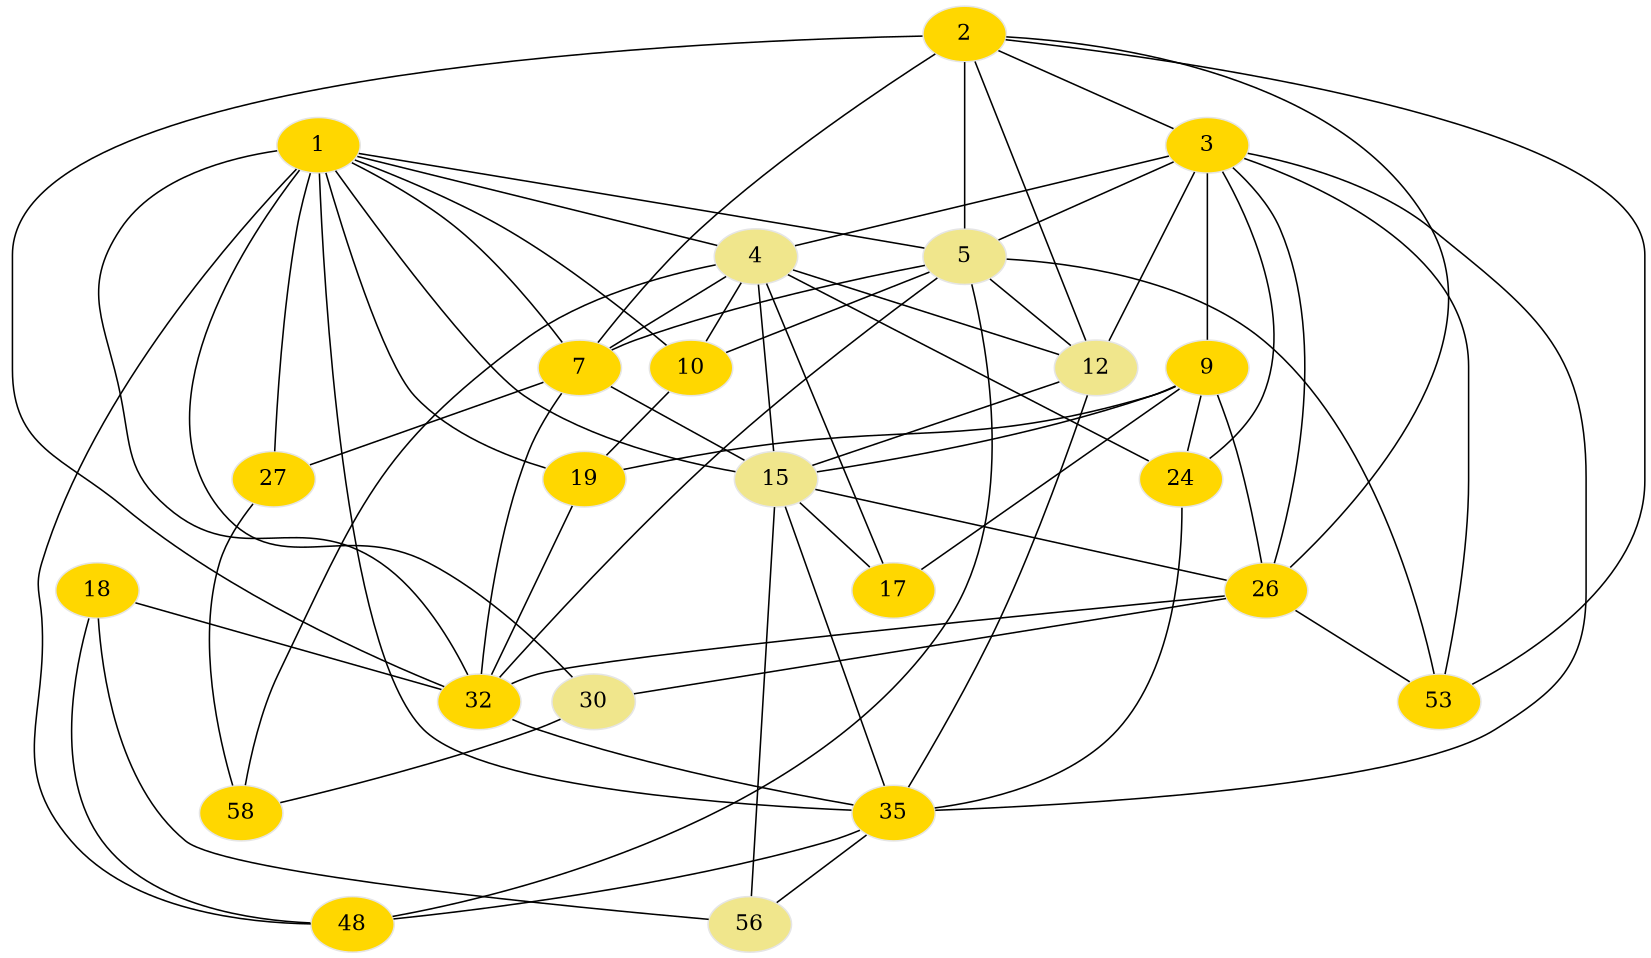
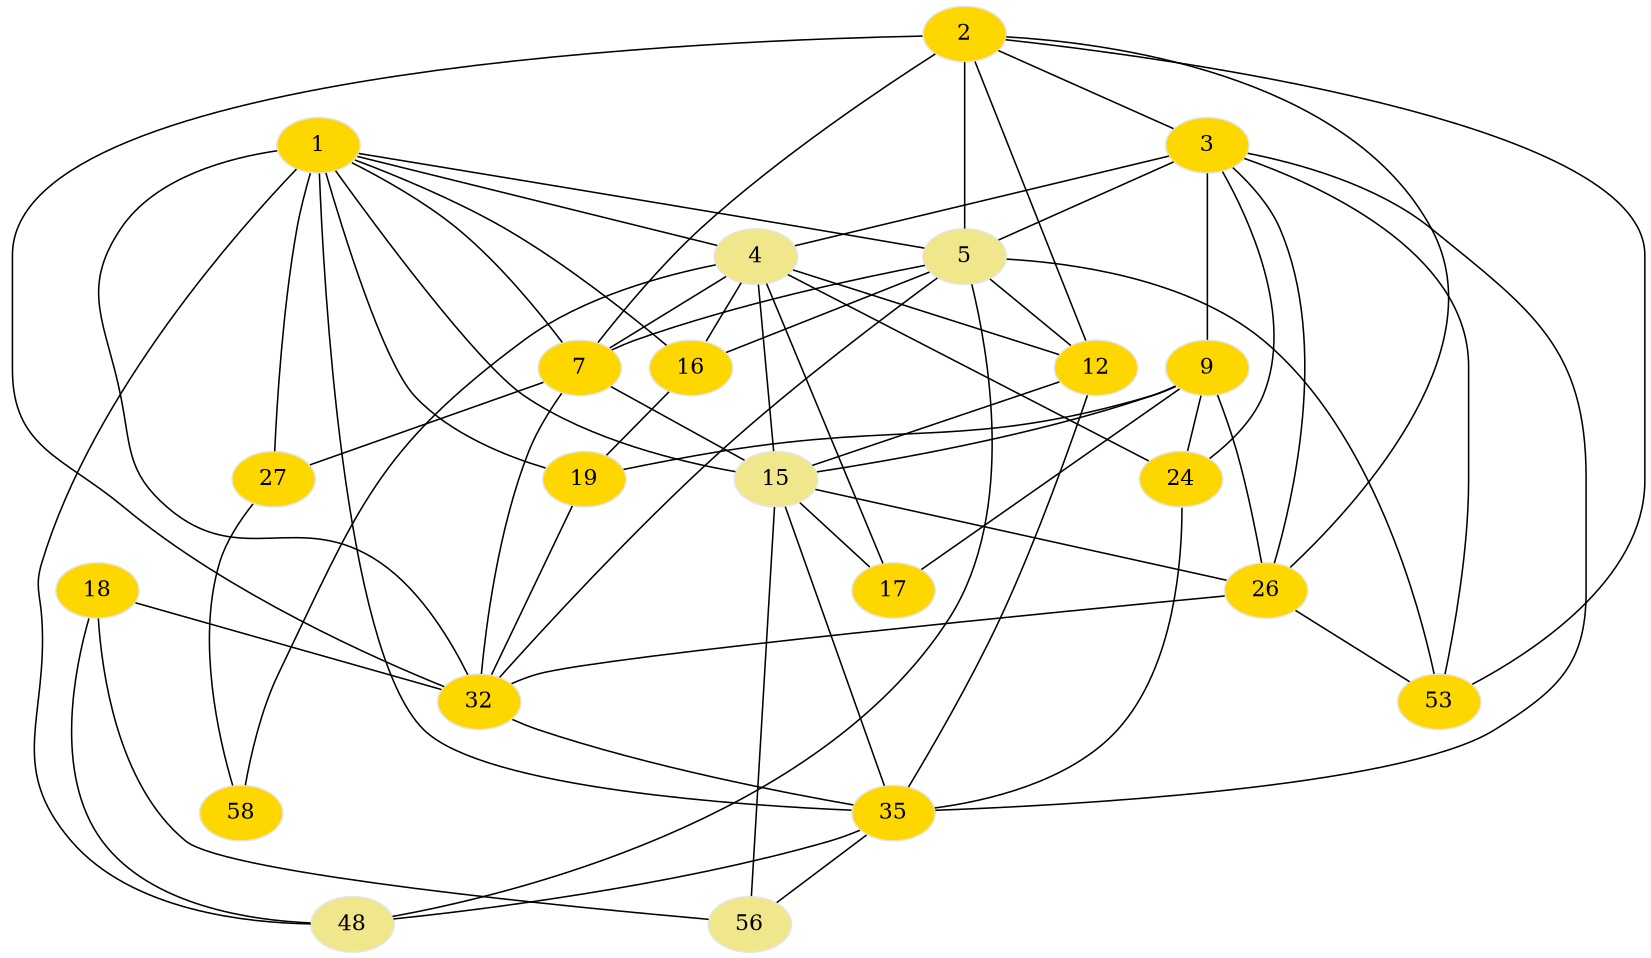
edge "3" -- "12": removed
node "10": label "10" -> "16"
node "12": fillcolor khaki -> gold
node "30": removed
node "48": fillcolor gold -> khaki
